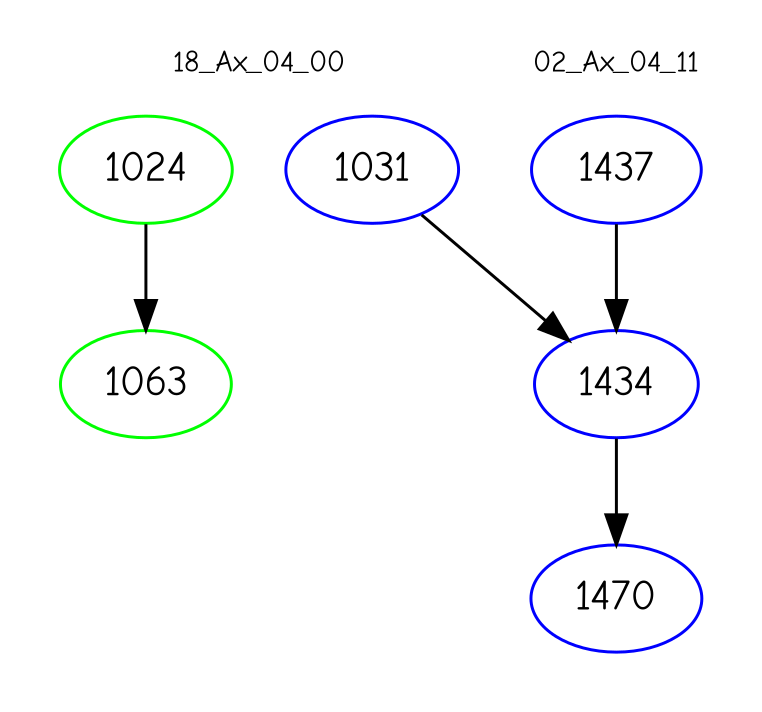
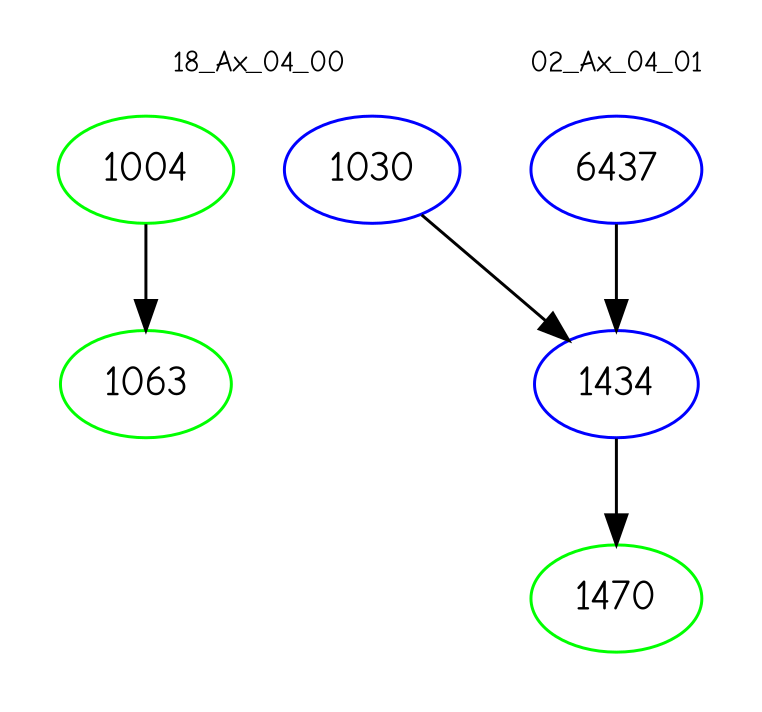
cluster "02_Ax_04_11": label "02_Ax_04_11" -> "02_Ax_04_01"
node "1024": label "1024" -> "1004"
node "1031": label "1031" -> "1030"
node "1437": label "1437" -> "6437"
node "1470": color blue -> green
